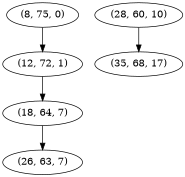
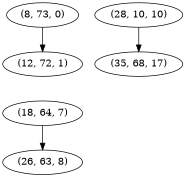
node "(8, 75, 0)": label "(8, 75, 0)" -> "(8, 73, 0)"
node "(28, 60, 10)": label "(28, 60, 10)" -> "(28, 10, 10)"
edge "(12, 72, 1)" -> "(18, 64, 7)": removed
node "(26, 63, 7)": label "(26, 63, 7)" -> "(26, 63, 8)"
